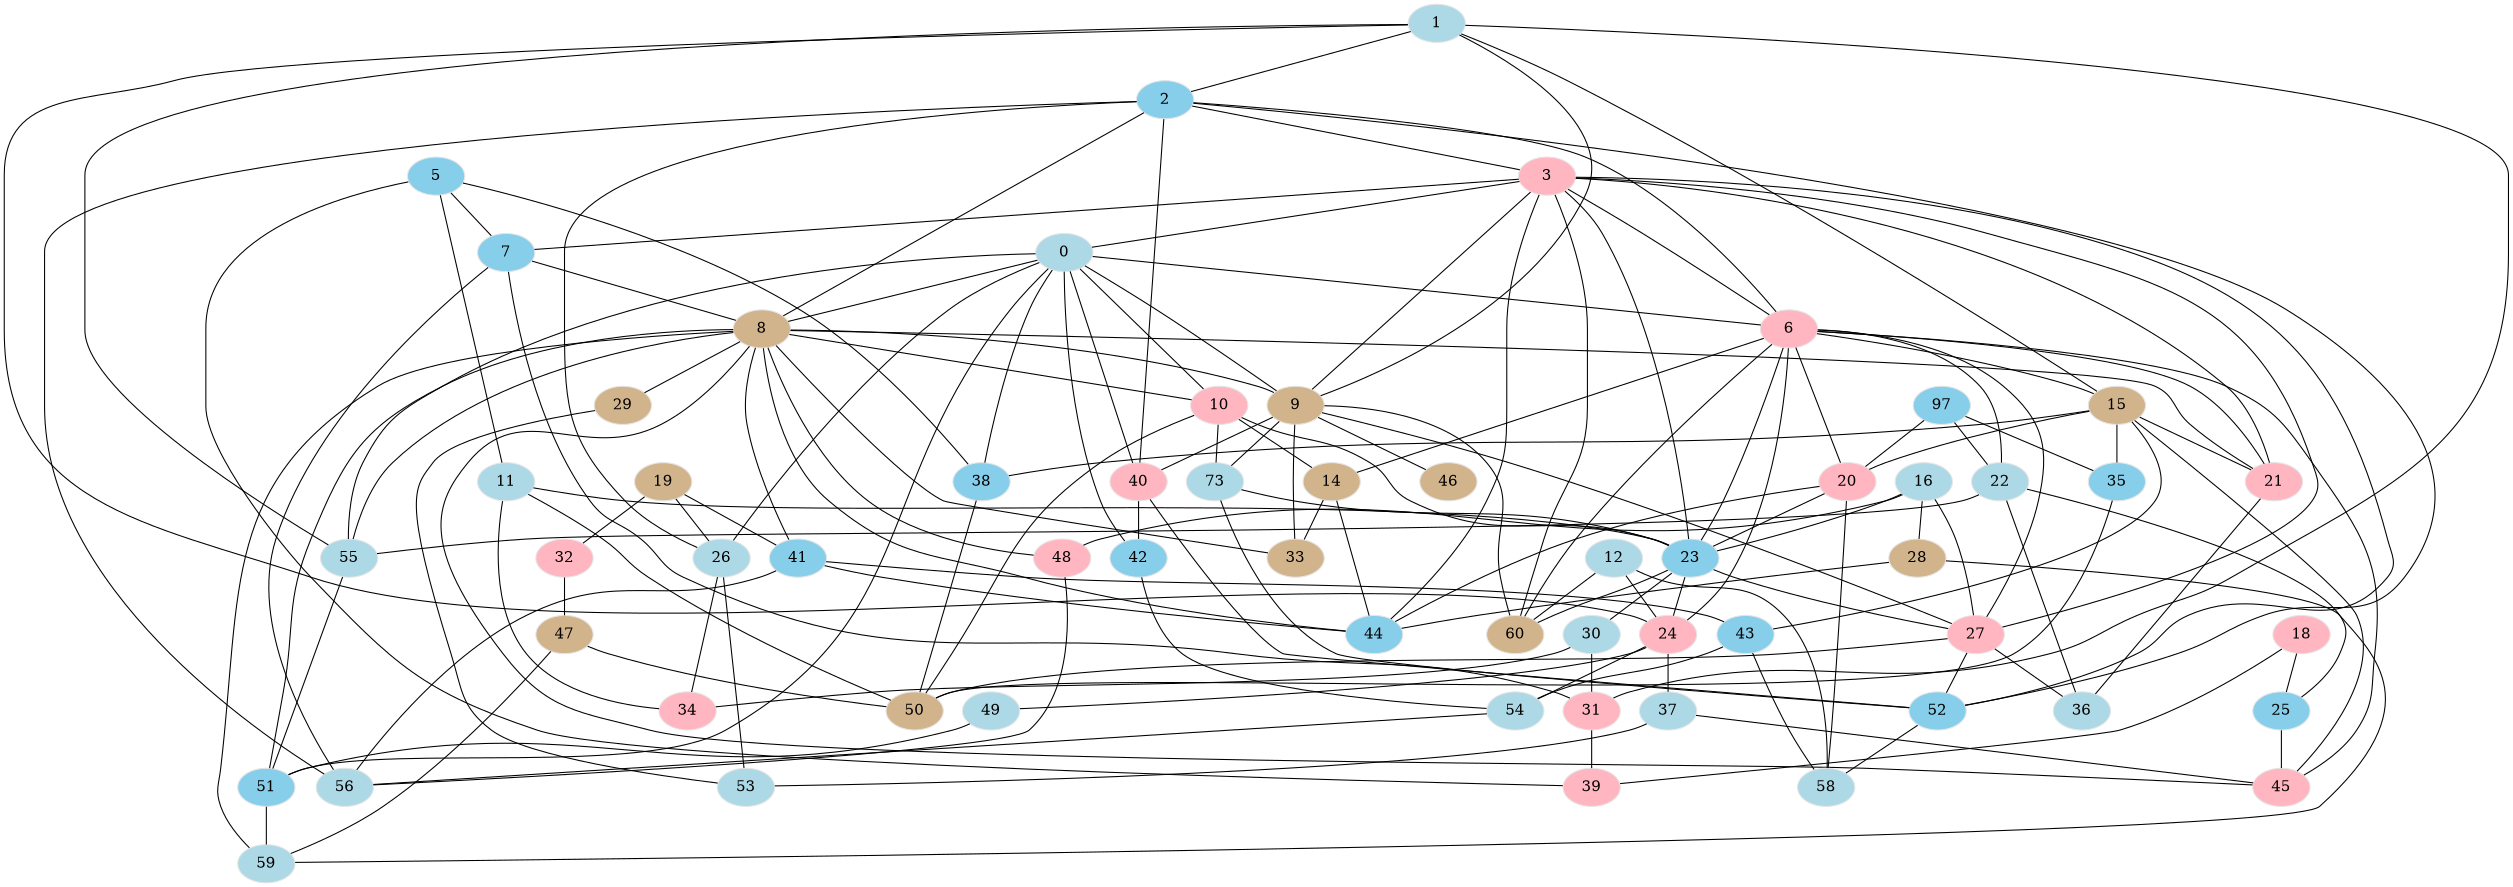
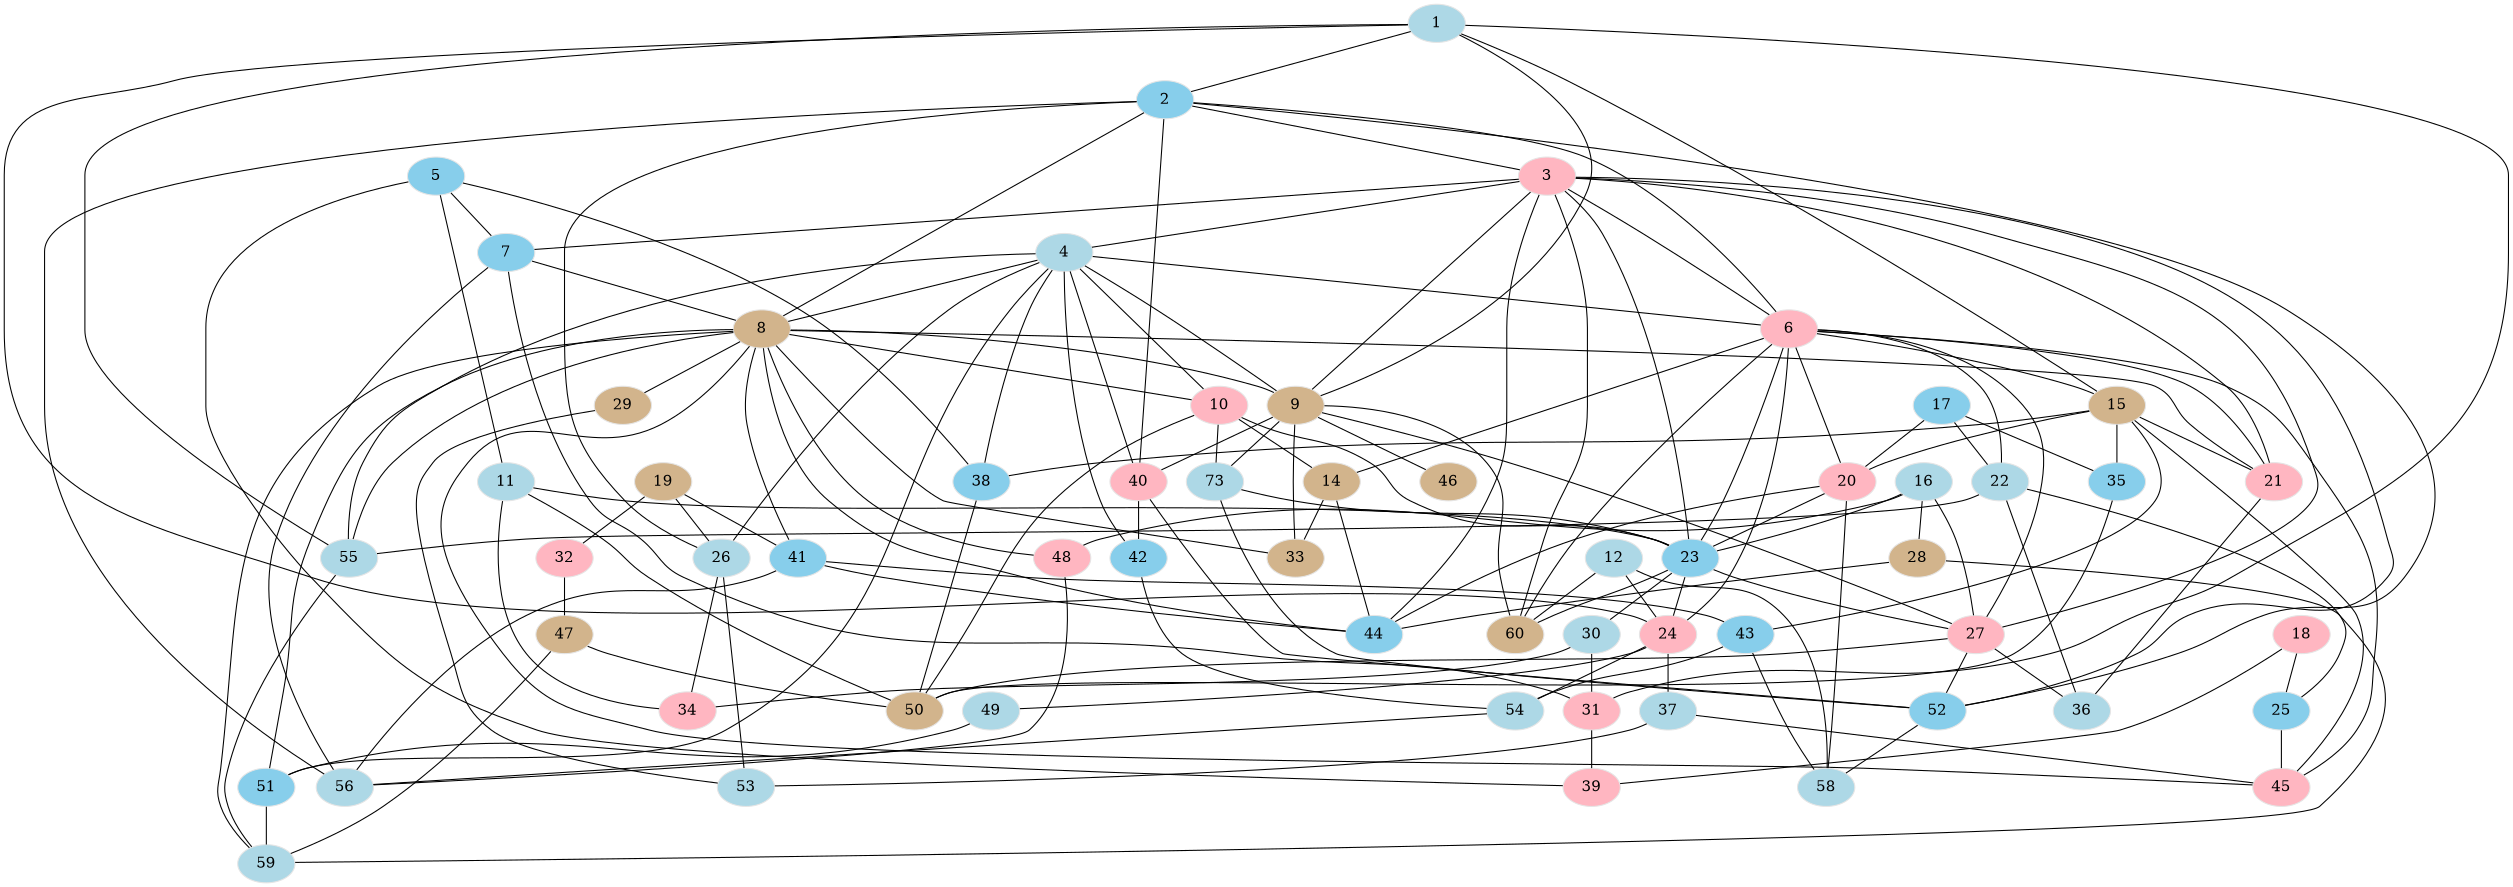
node "0": label "0" -> "4"
node "97": label "97" -> "17"
edge "55" -- "51": now "55" -- "59"
